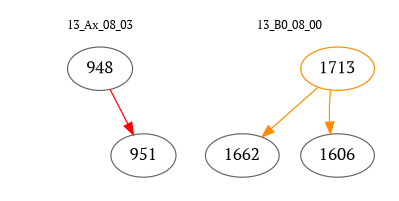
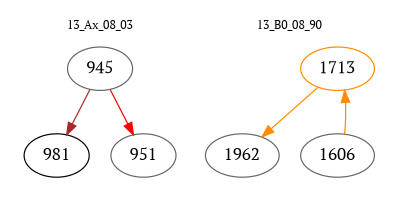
cluster "13_B0_08_00": label "13_B0_08_00" -> "13_B0_08_90"
node "948": label "948" -> "945"
edge "1713" -> "1606": reversed
node "981": added
node "1662": label "1662" -> "1962"
